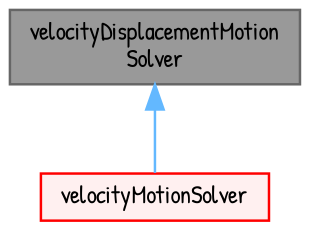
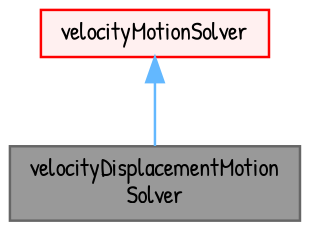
edge "velocityMotionSolver" -> "velocityDisplacementMotion Solver": reversed
